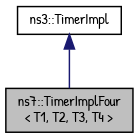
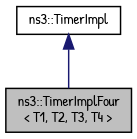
node "ns7::TimerImplFour < T1, T2, T3, T4 >": label "ns7::TimerImplFour < T1, T2, T3, T4 >" -> "ns3::TimerImplFour < T1, T2, T3, T4 >"
